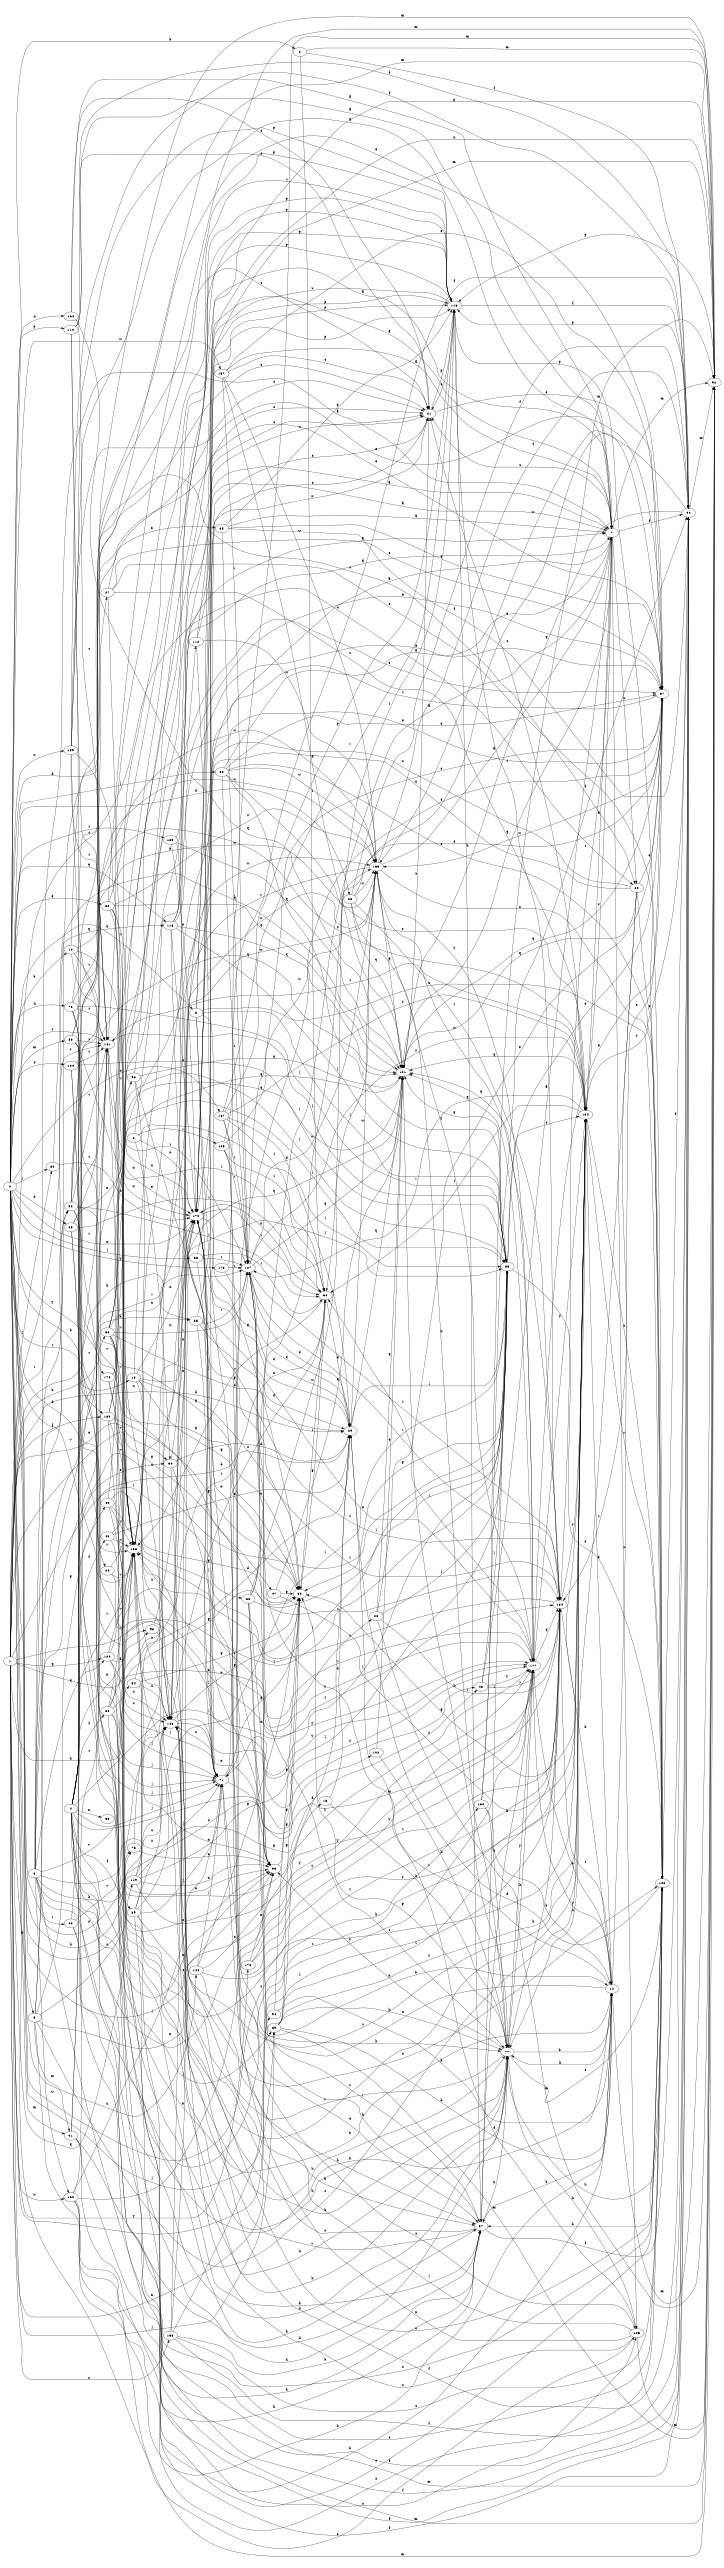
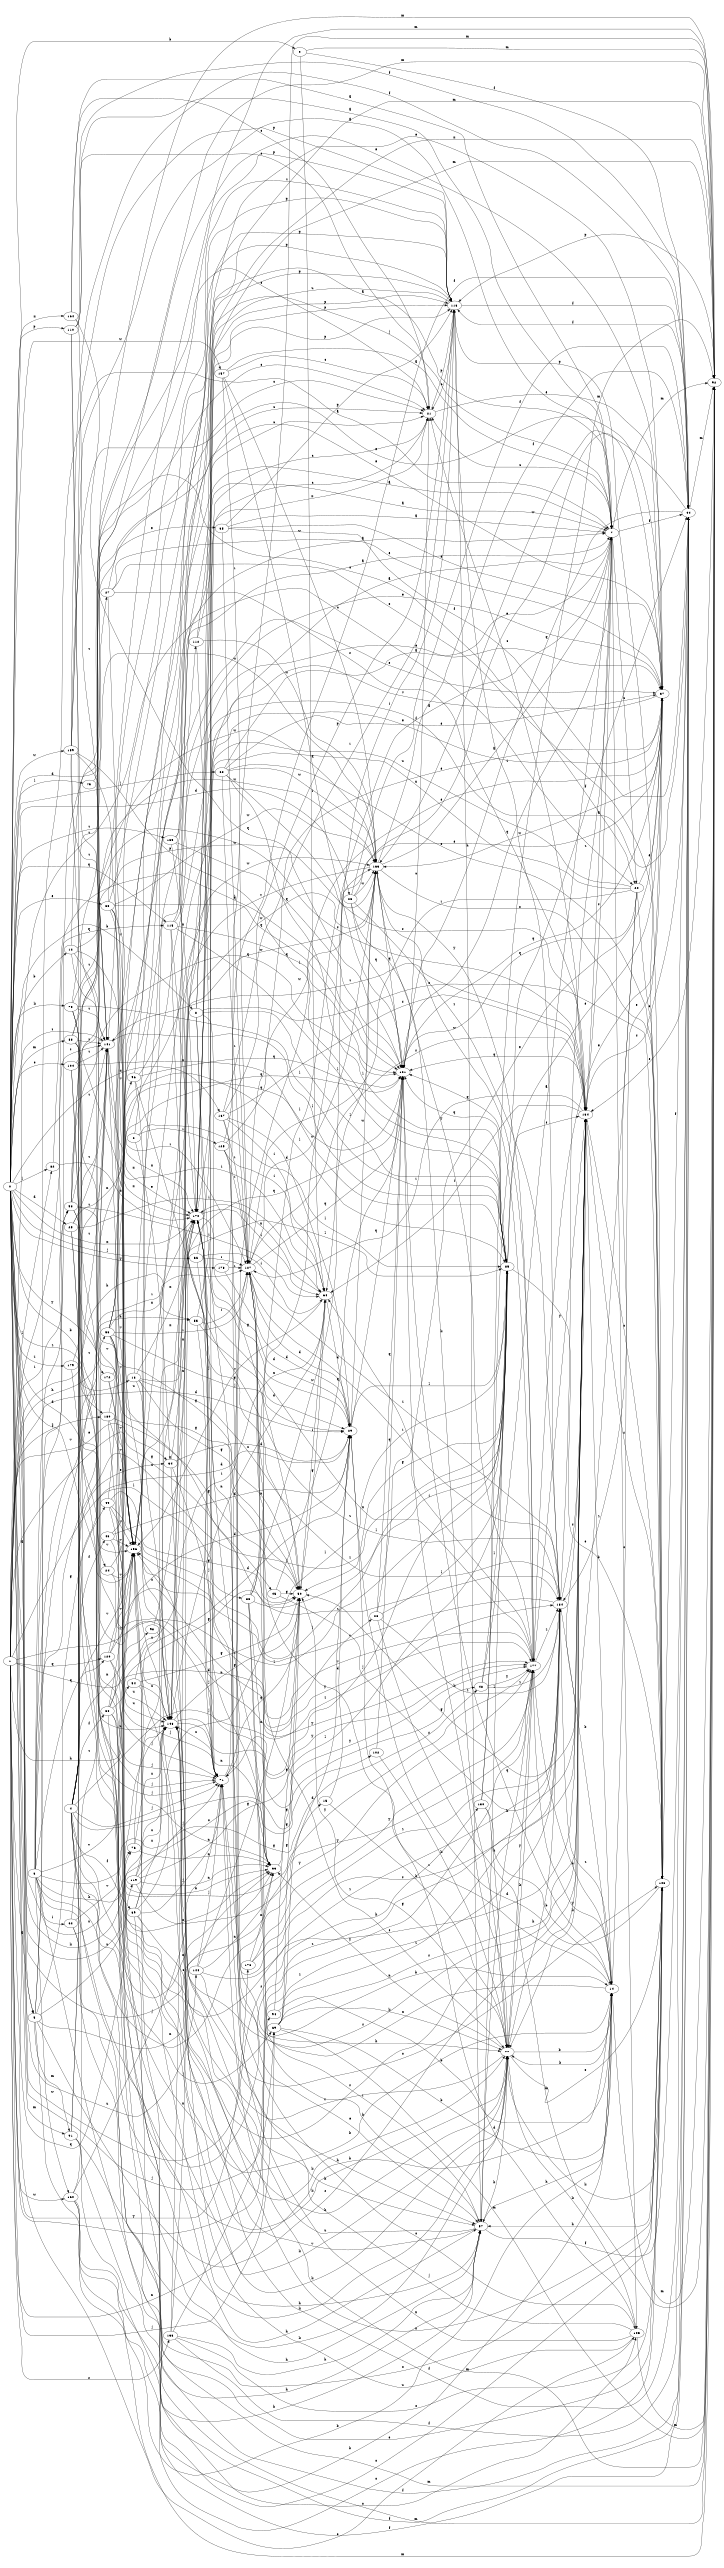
edge "8" -> "92": label "p" -> "m"
edge "157" -> "37": now "135" -> "37"
edge "44" -> "113": label "p" -> "f"
edge "135" -> "7": label "a" -> "j"
edge "115" -> "21": removed, label "c"
edge "180" -> "113": now "156" -> "113"
edge "92" -> "134": added, label "s"
node "79": added
edge "20" -> "127": added, label "r"
edge "172" -> "85": now "159" -> "85"
edge "2" -> "170": removed, label "x"
edge "184" -> "121": now "14" -> "121"
node "179": added
edge "53" -> "29": label "d" -> "j"
edge "0" -> "5": added, label "a"
node "47": label "47" -> "45"
edge "177" -> "184": label "q" -> "z"
edge "120" -> "98": now "120" -> "29"
edge "76" -> "148": added, label "u"
edge "71" -> "184": now "71" -> "92"
node "95": removed
edge "160" -> "177": removed, label "y"
edge "4" -> "44": now "96" -> "44"
